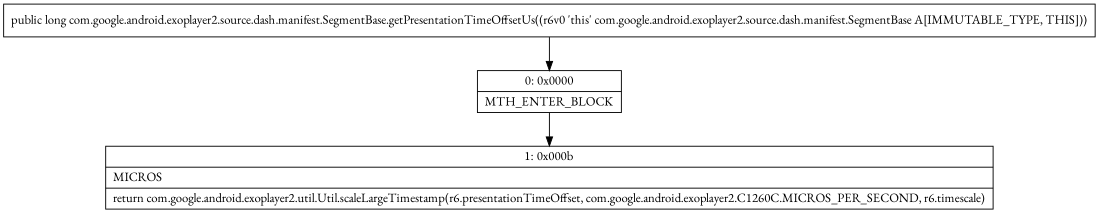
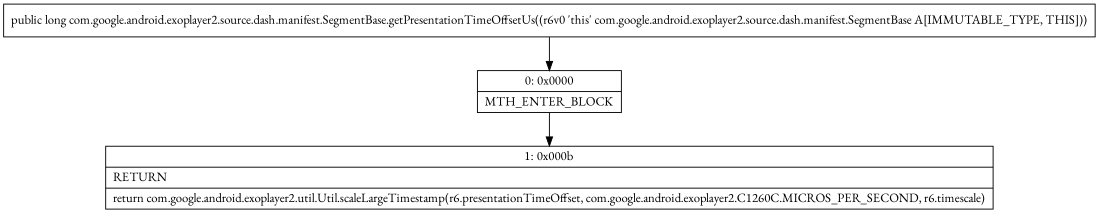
node "1: 0x000b": text "MICROS" -> "RETURN"
